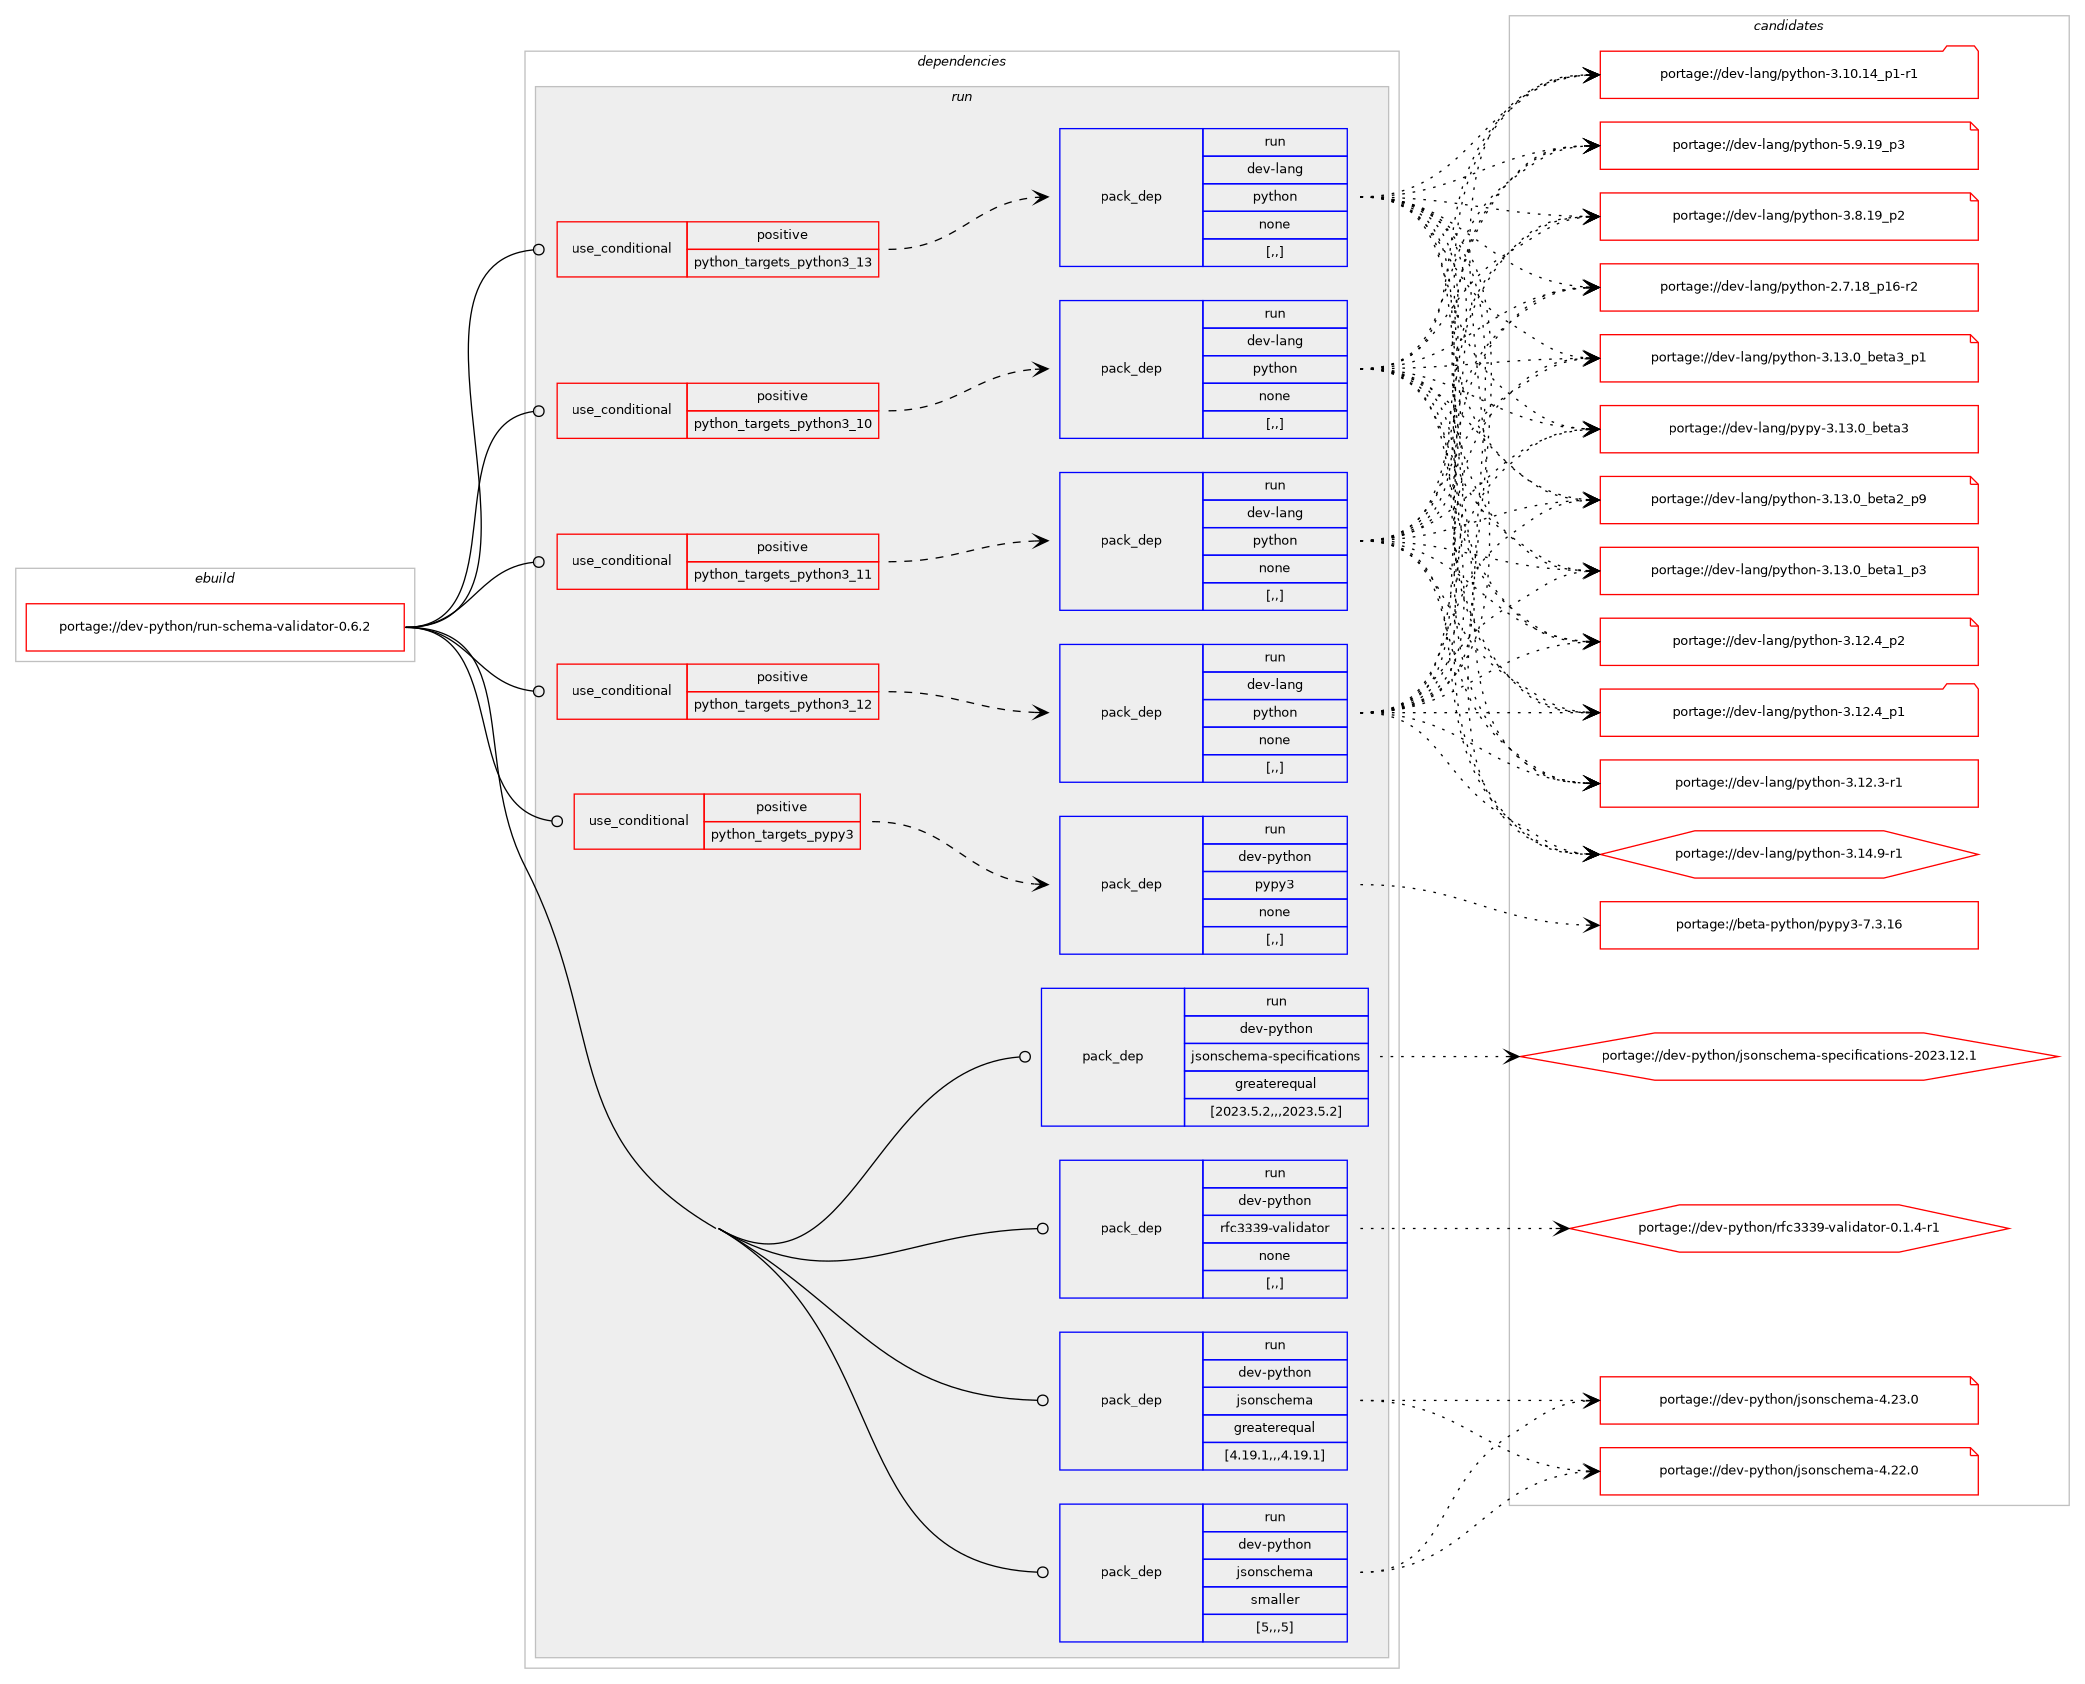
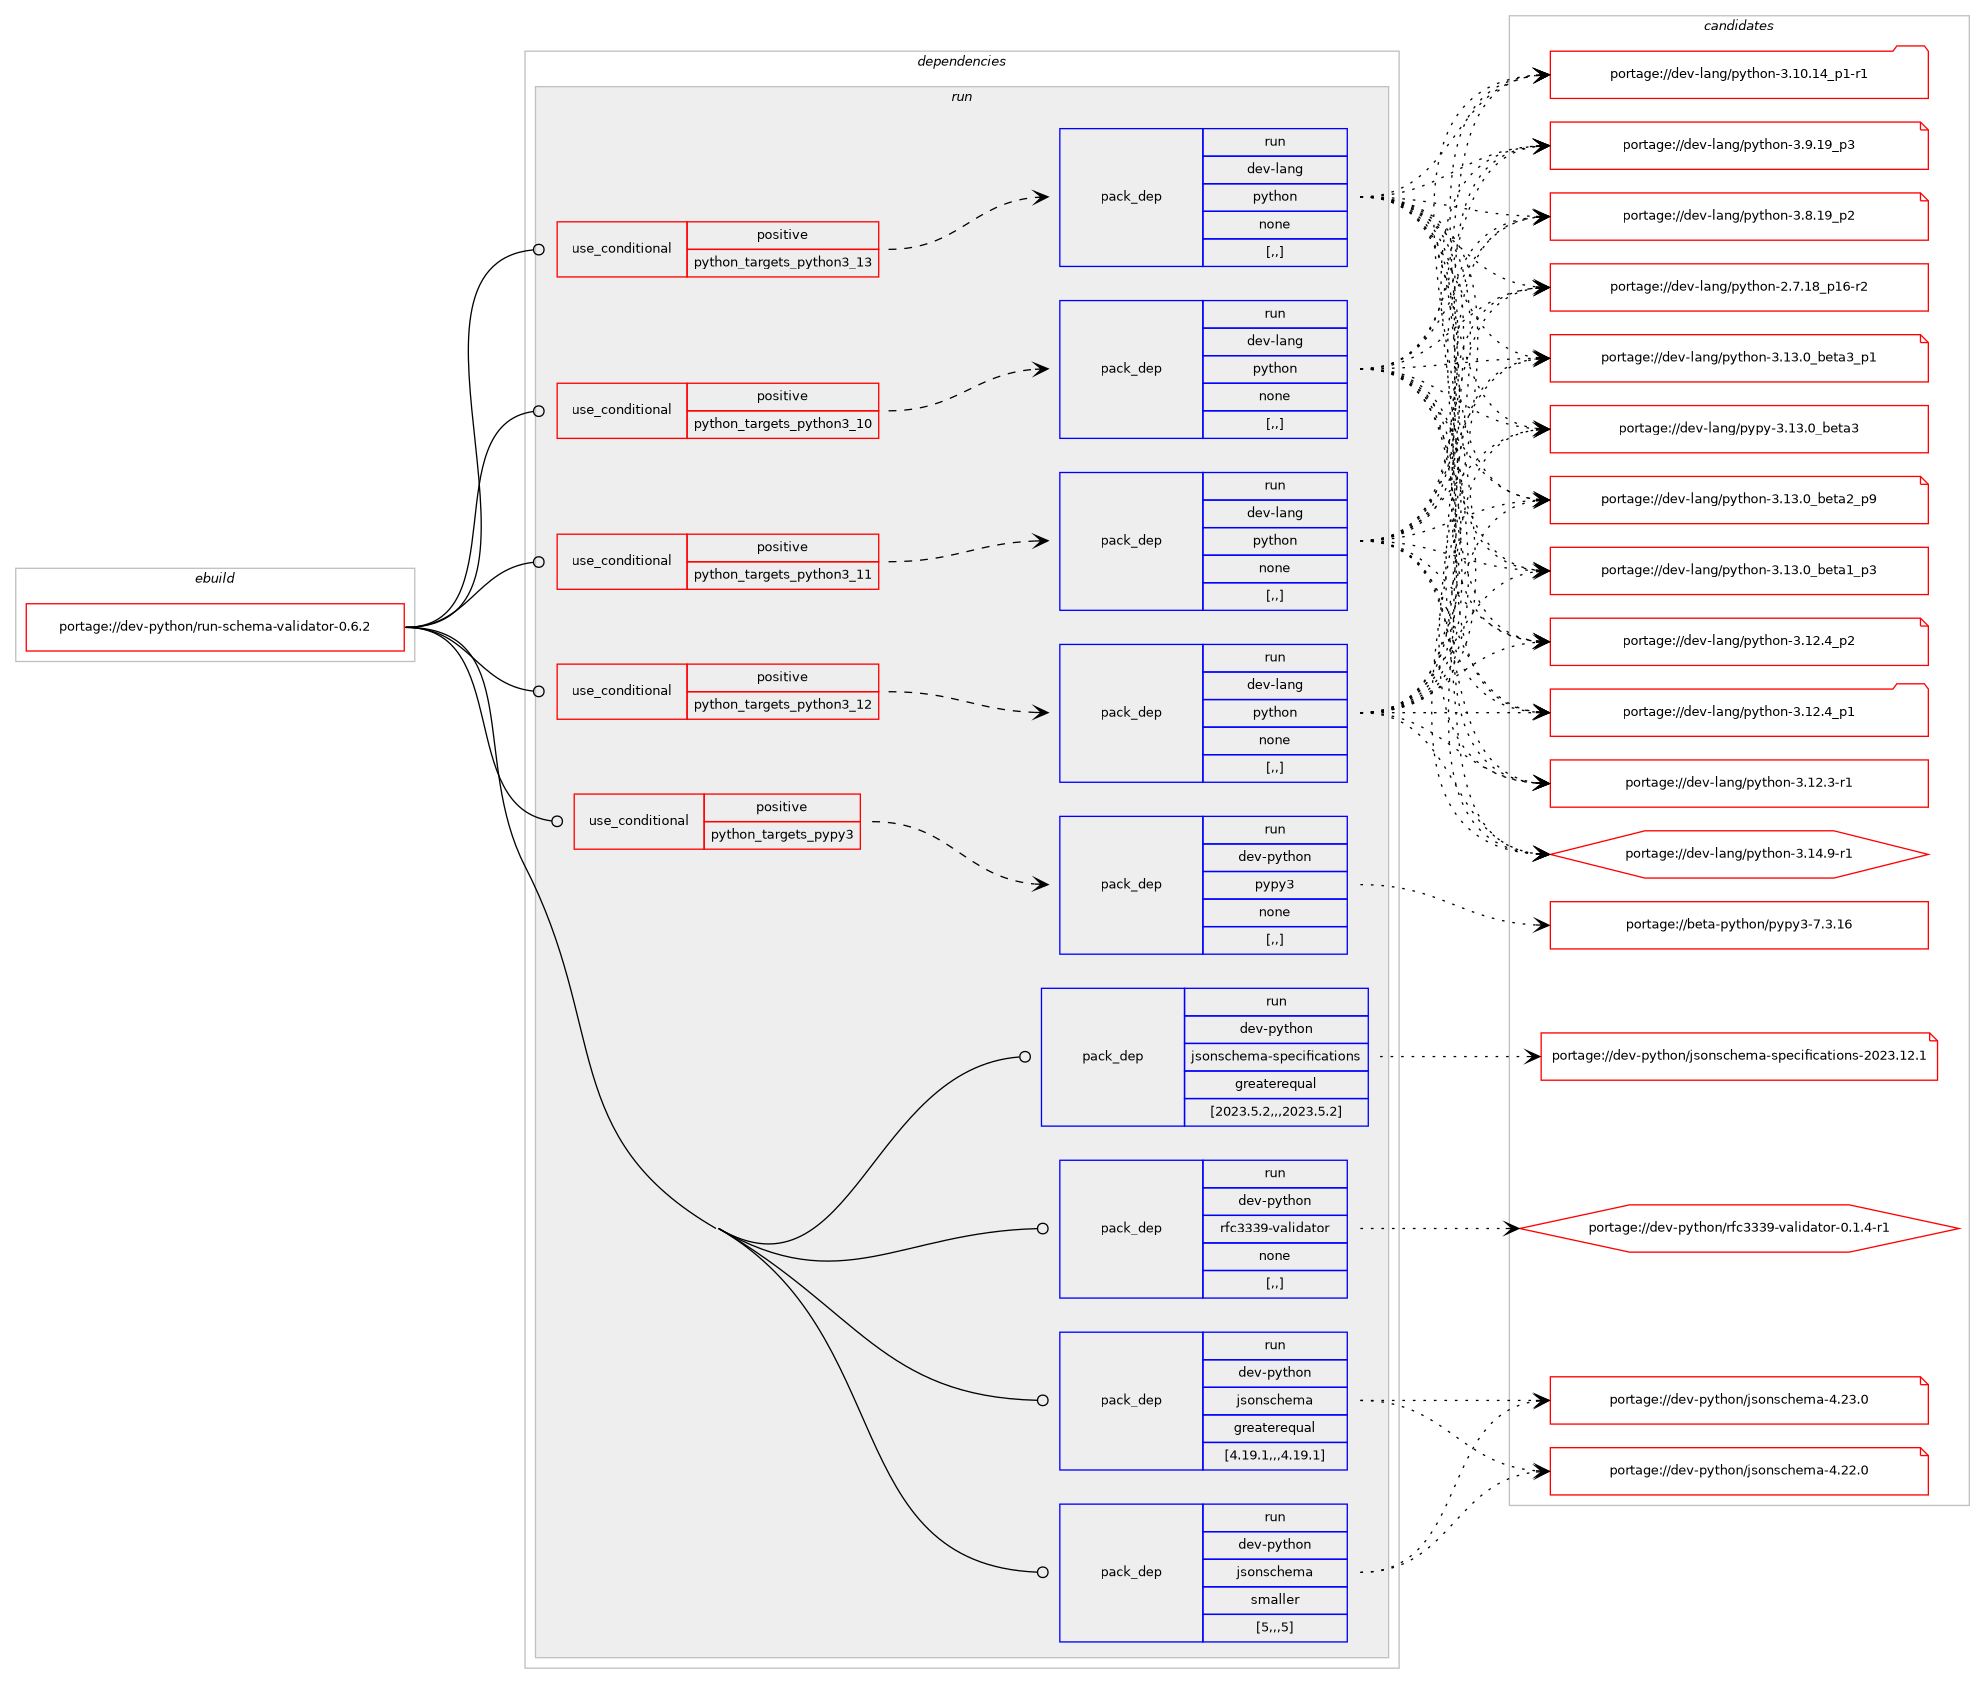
node "portage://dev-lang/python-5.9.19_p3": label "portage://dev-lang/python-5.9.19_p3" -> "portage://dev-lang/python-3.9.19_p3"
node "portage://dev-python/jsonschema-specifications-2023.12.1": shape hexagon -> note
